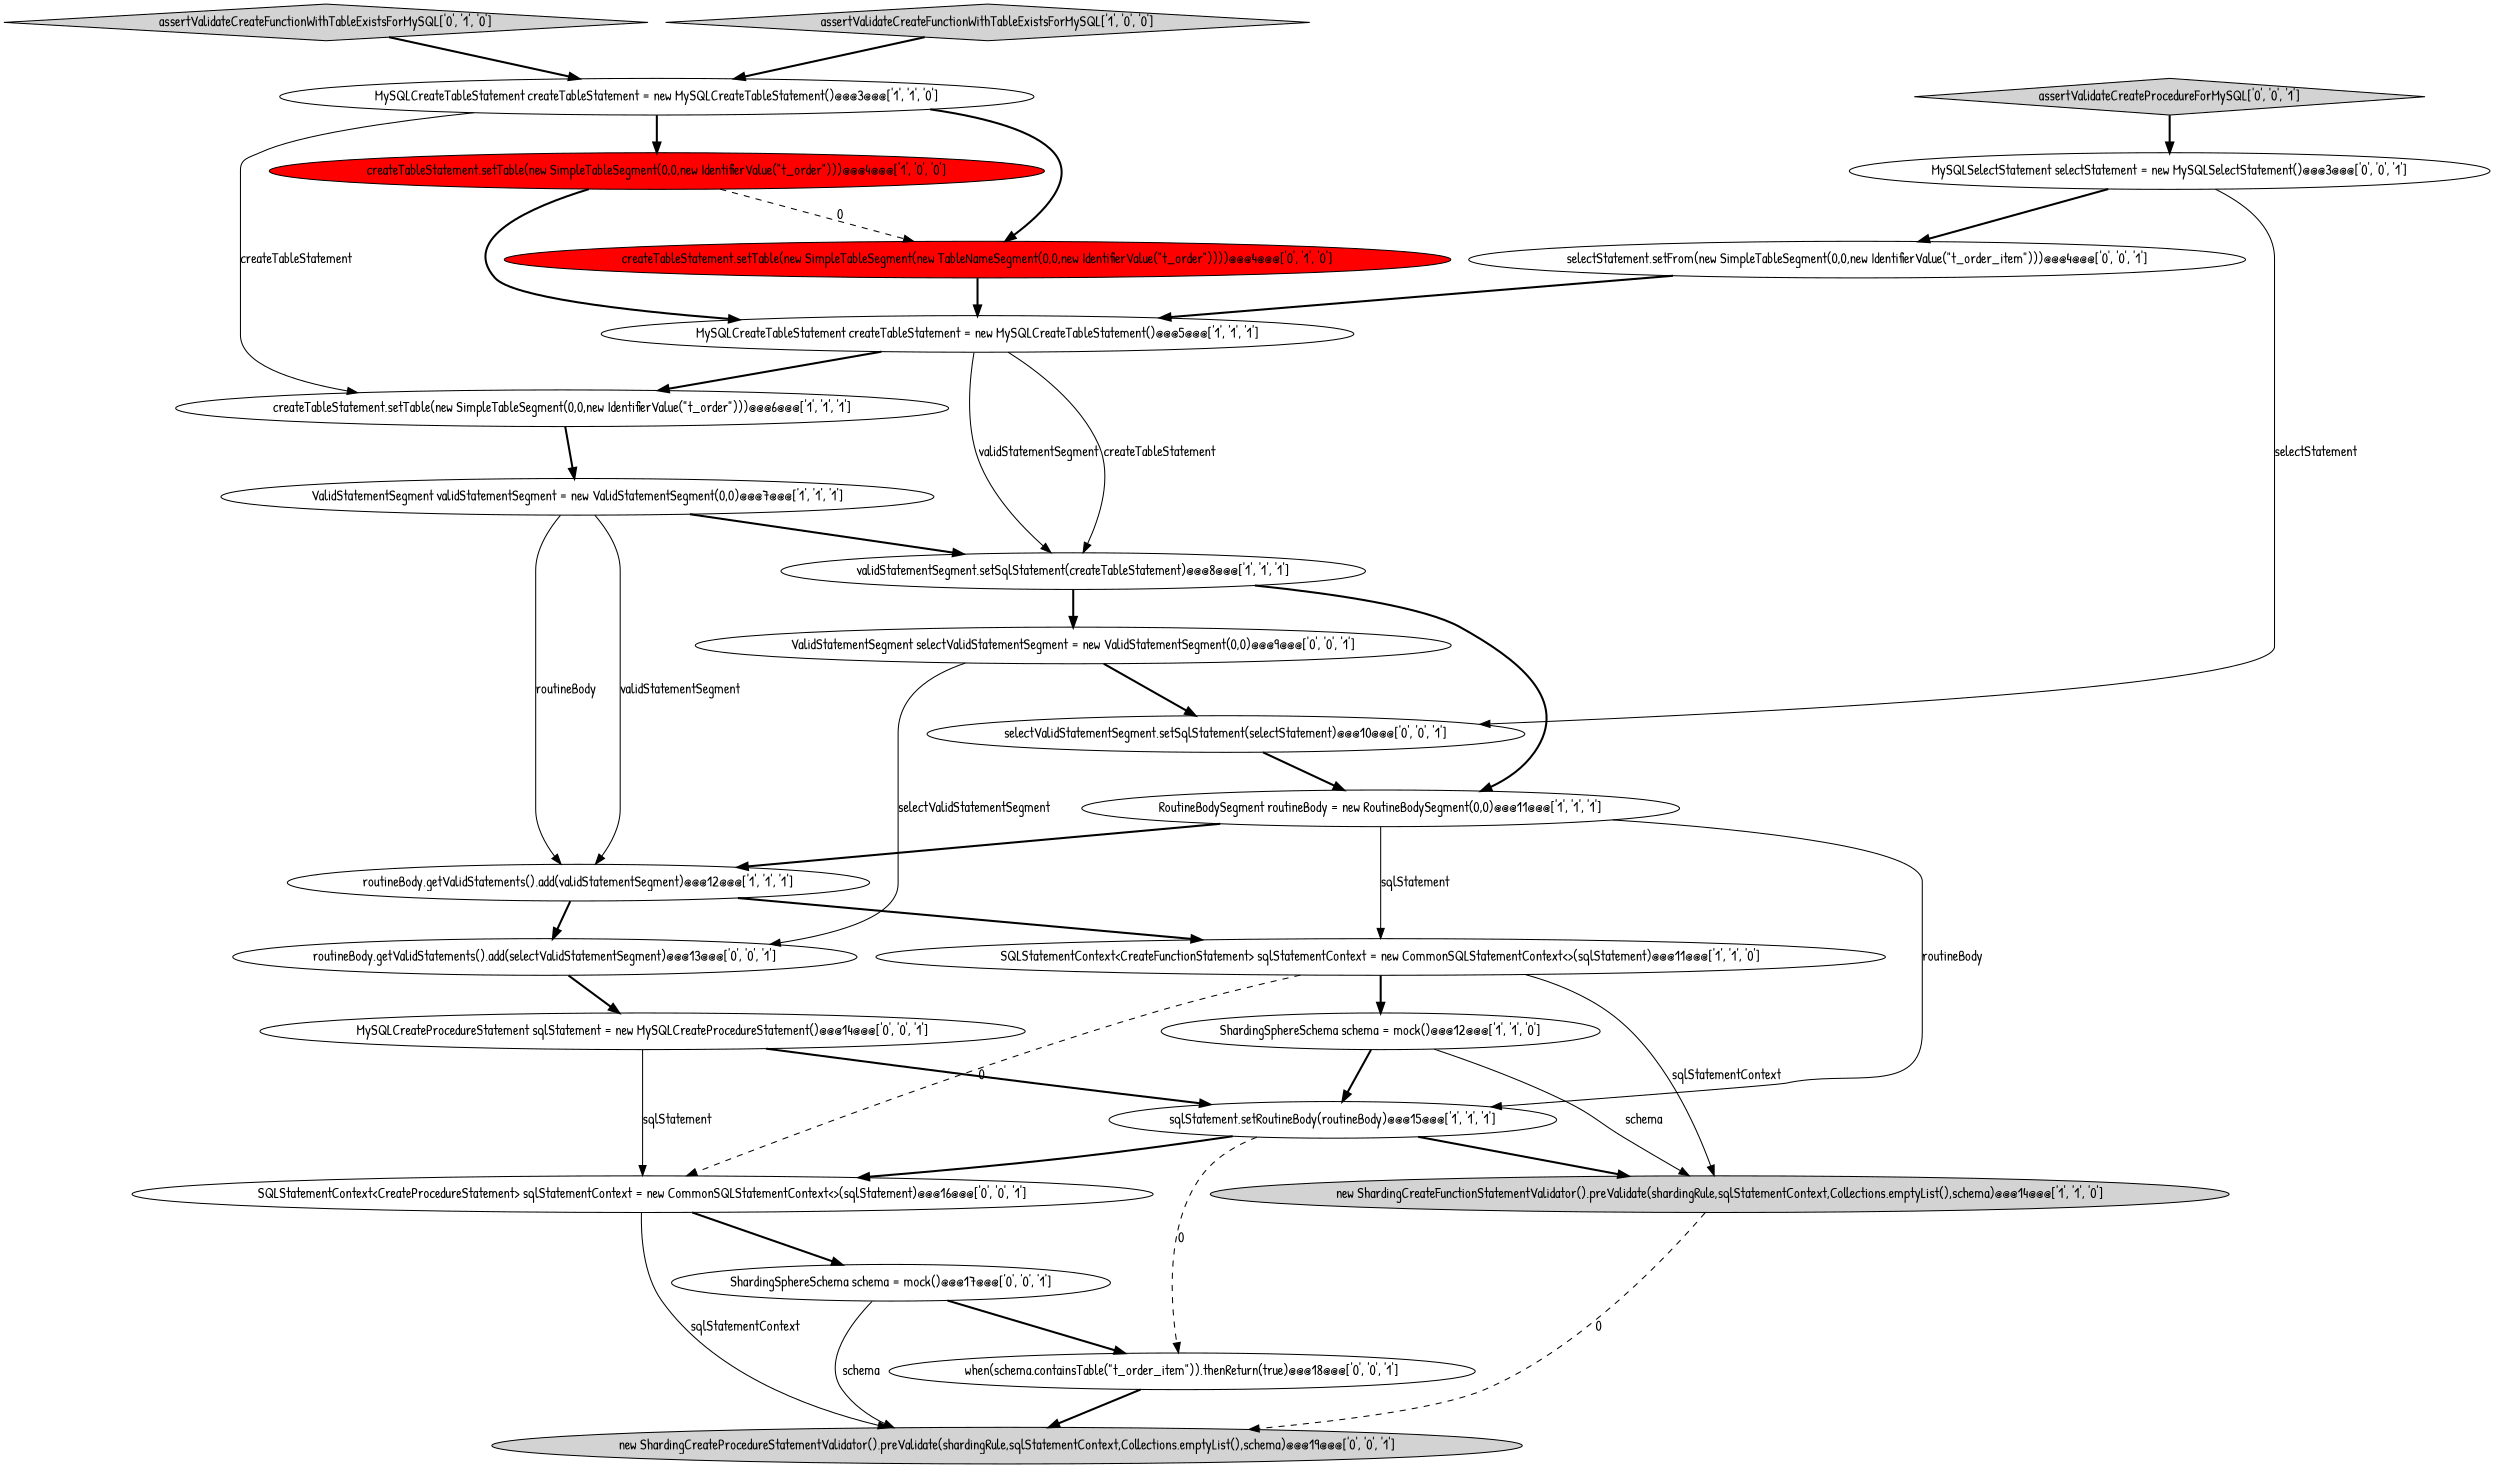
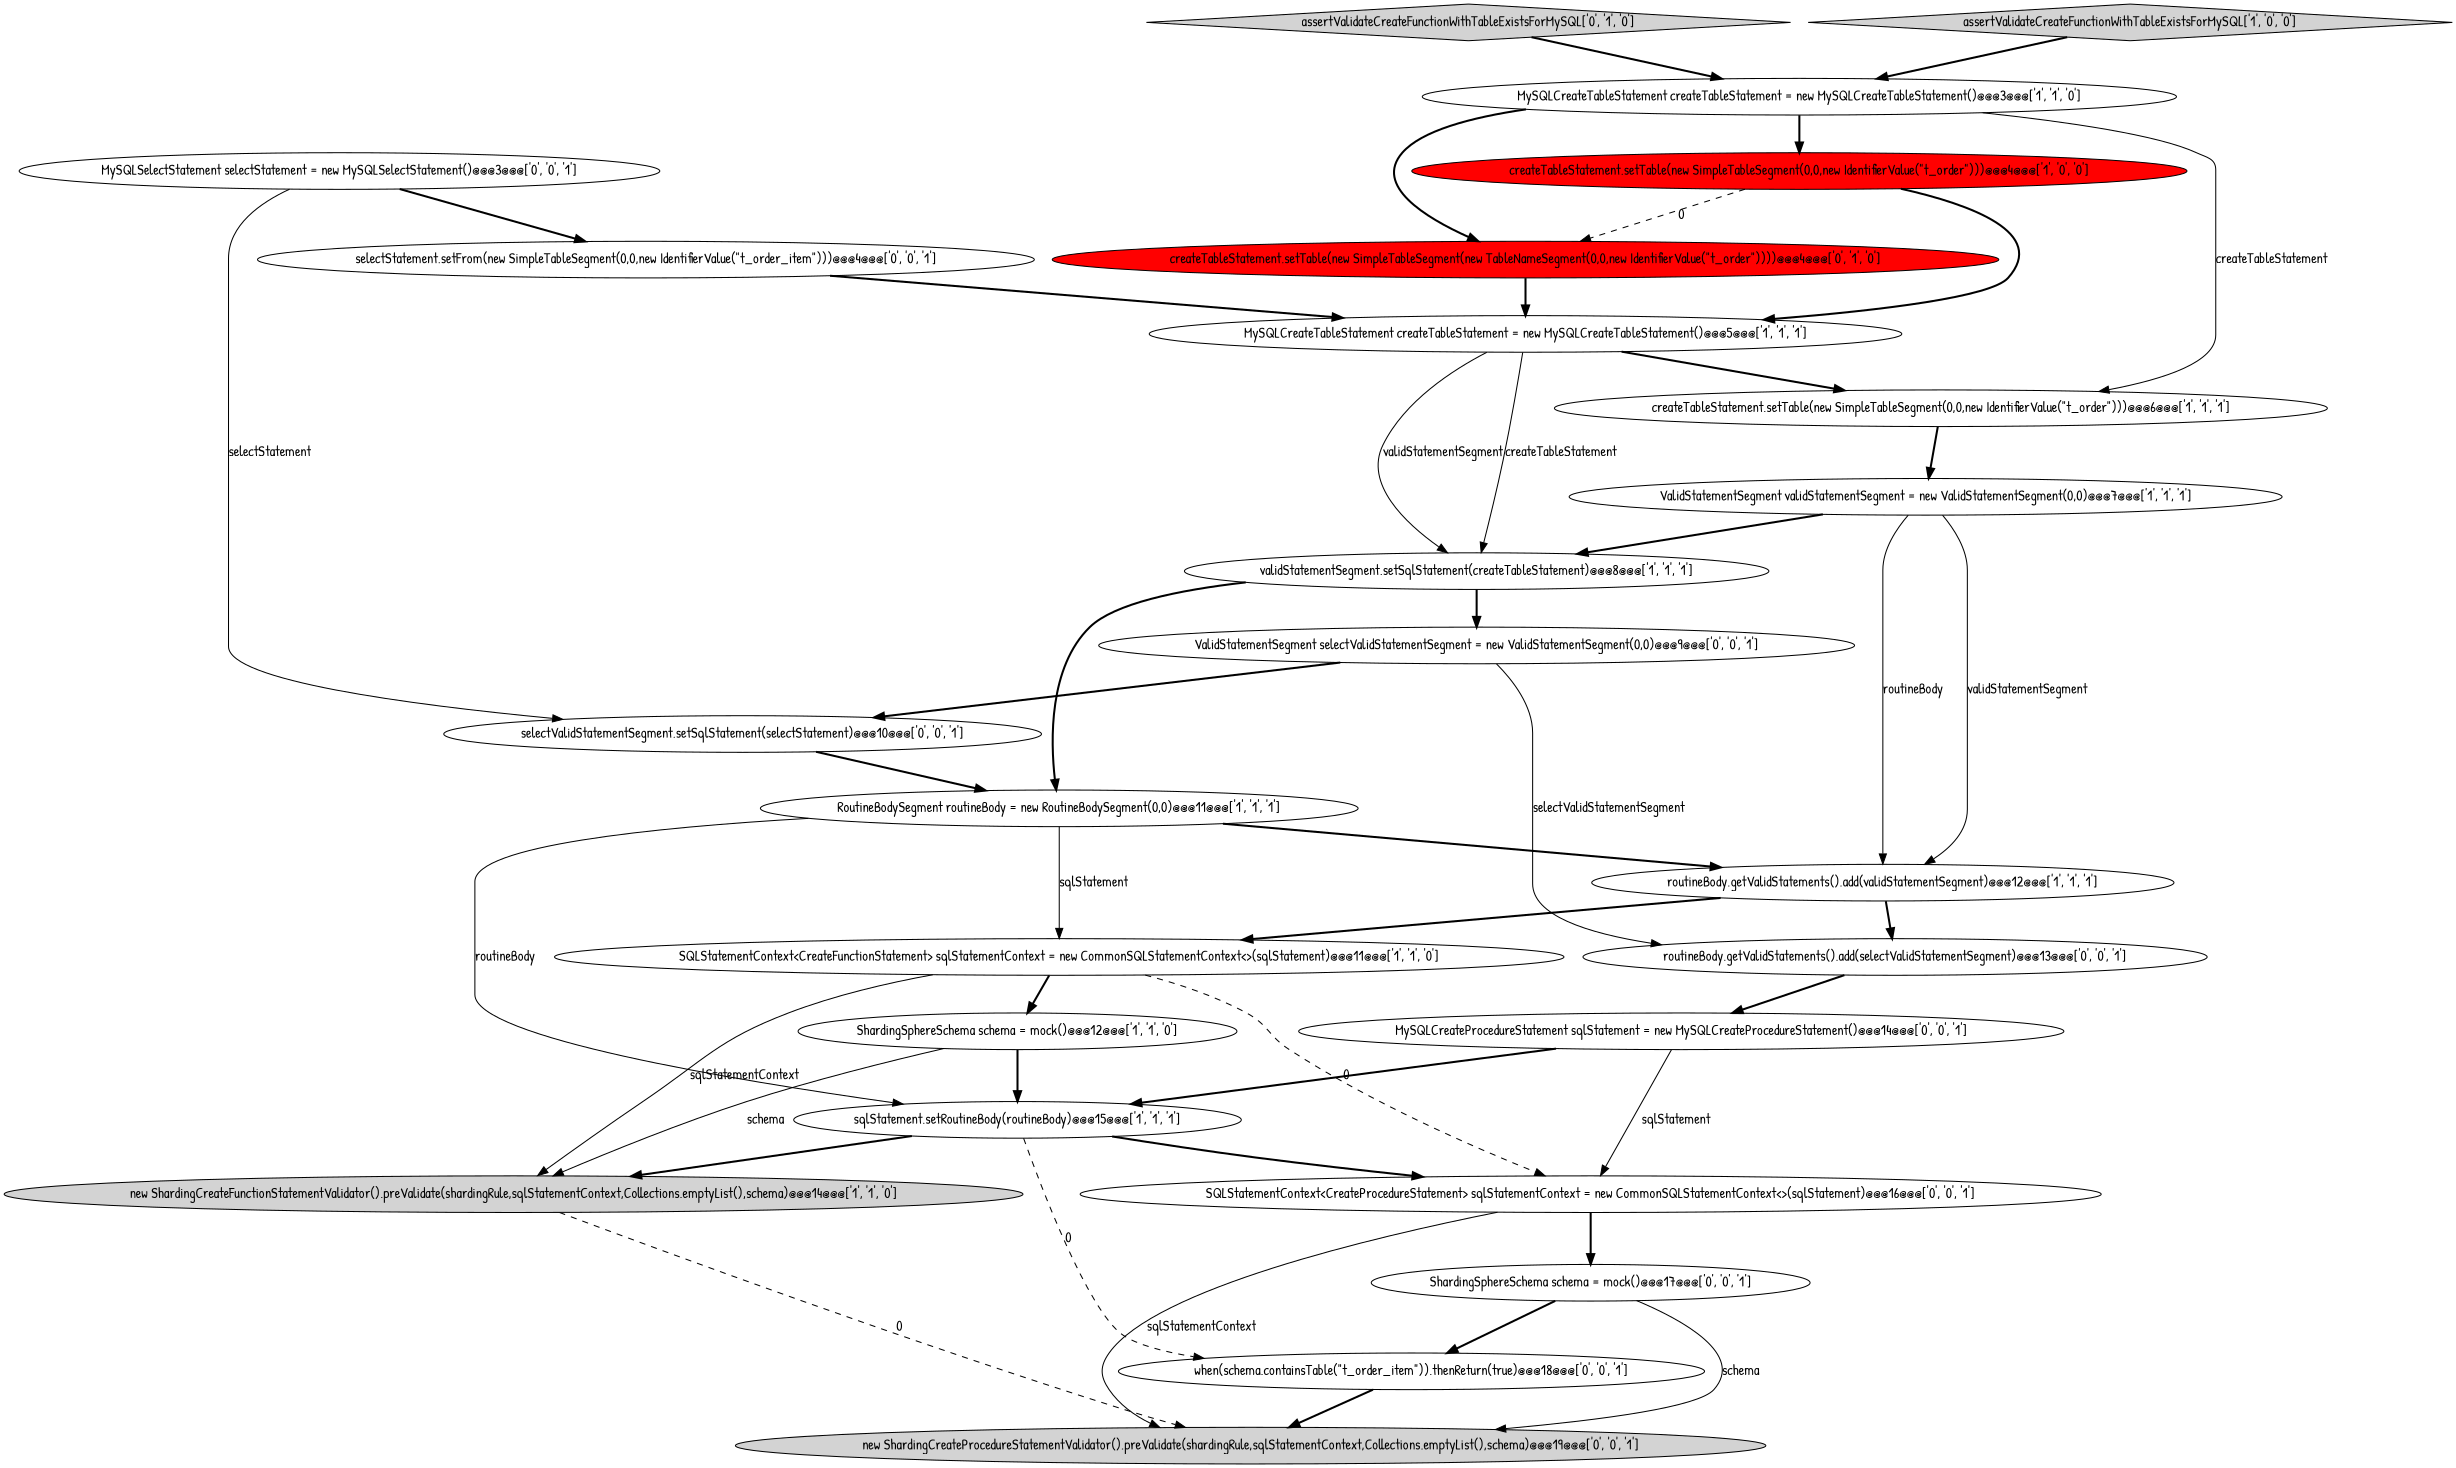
node "assertValidateCreateProcedureForMySQL['0', '0', '1']": removed
